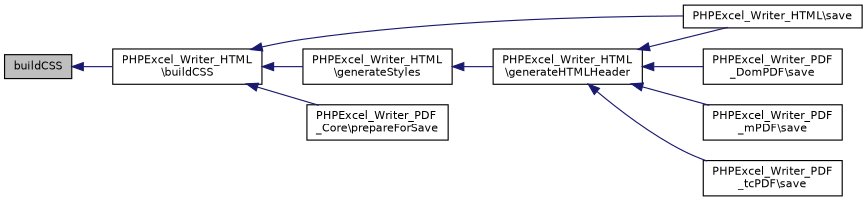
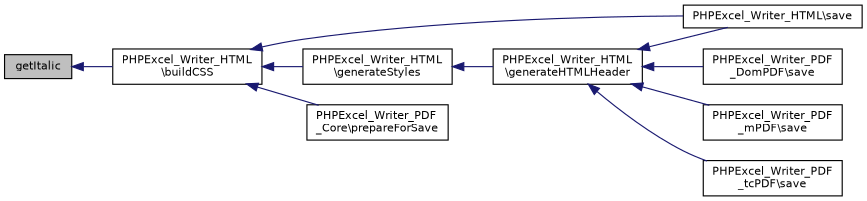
node "buildCSS": label "buildCSS" -> "getItalic"
